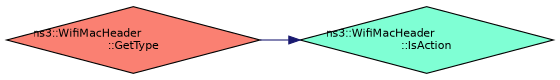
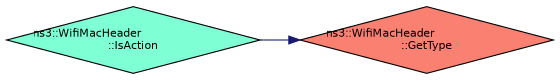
edge "ns3::WifiMacHeader ::GetType" -> "ns3::WifiMacHeader ::IsAction": reversed
